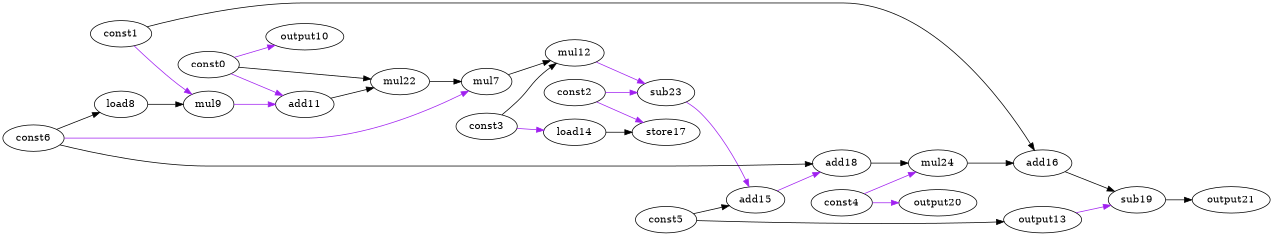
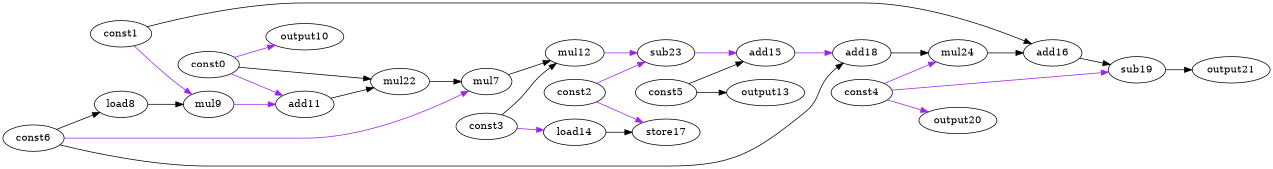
edge "output13" -> "sub19": now "const4" -> "sub19"
